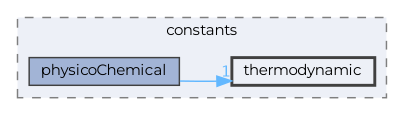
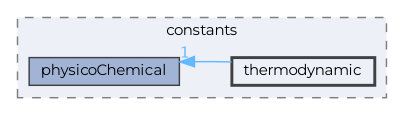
edge "physicoChemical" -> "thermodynamic": reversed
